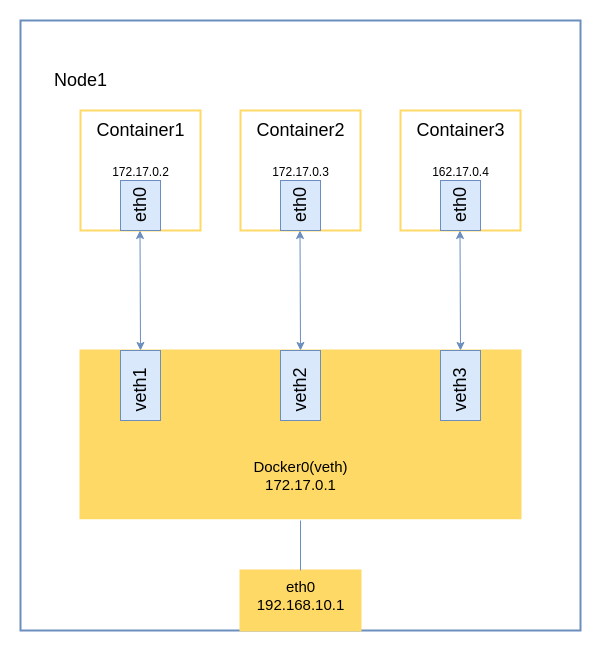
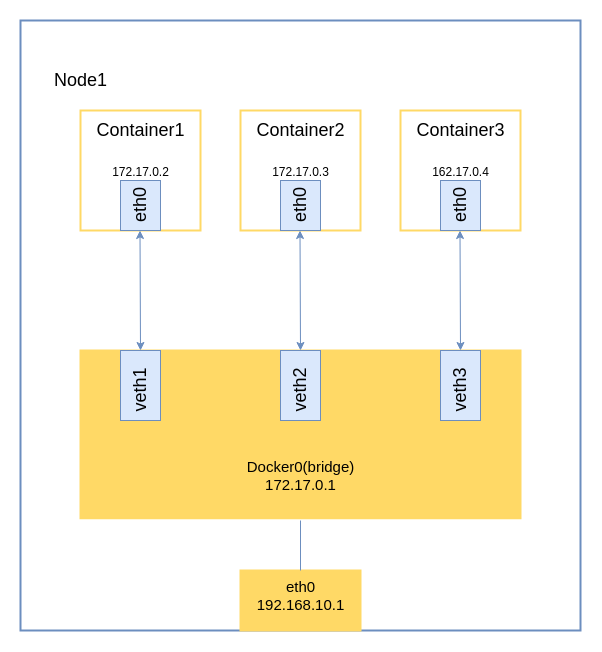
node "Docker0(veth)172.17.0.1": label "Docker0(veth)172.17.0.1" -> "Docker0(bridge)172.17.0.1"
